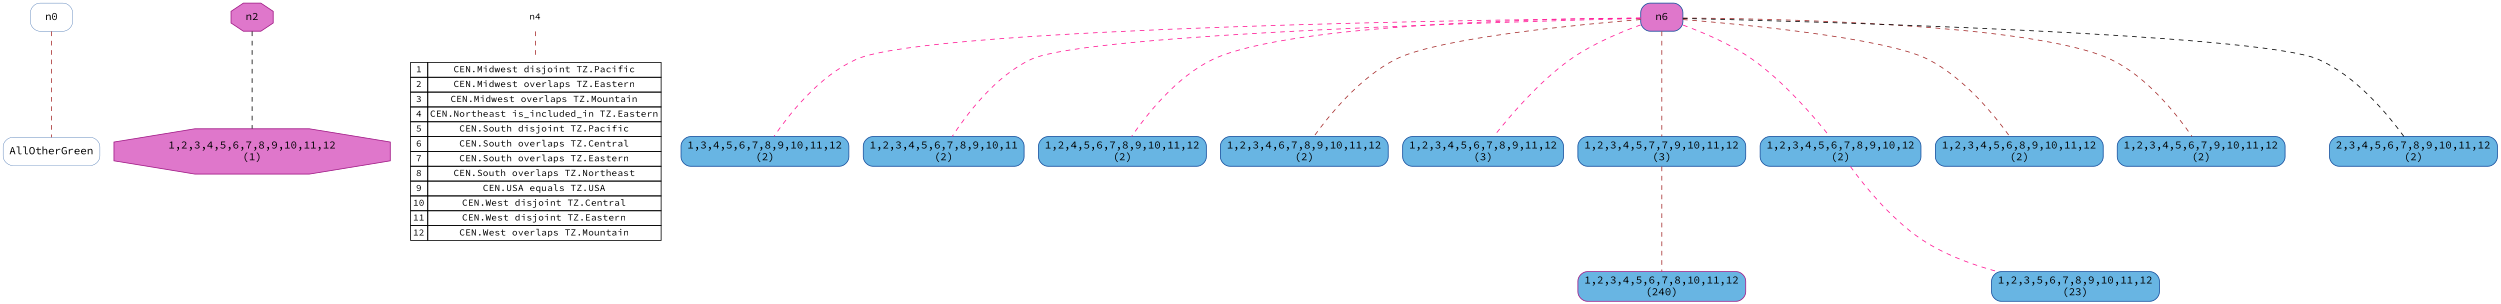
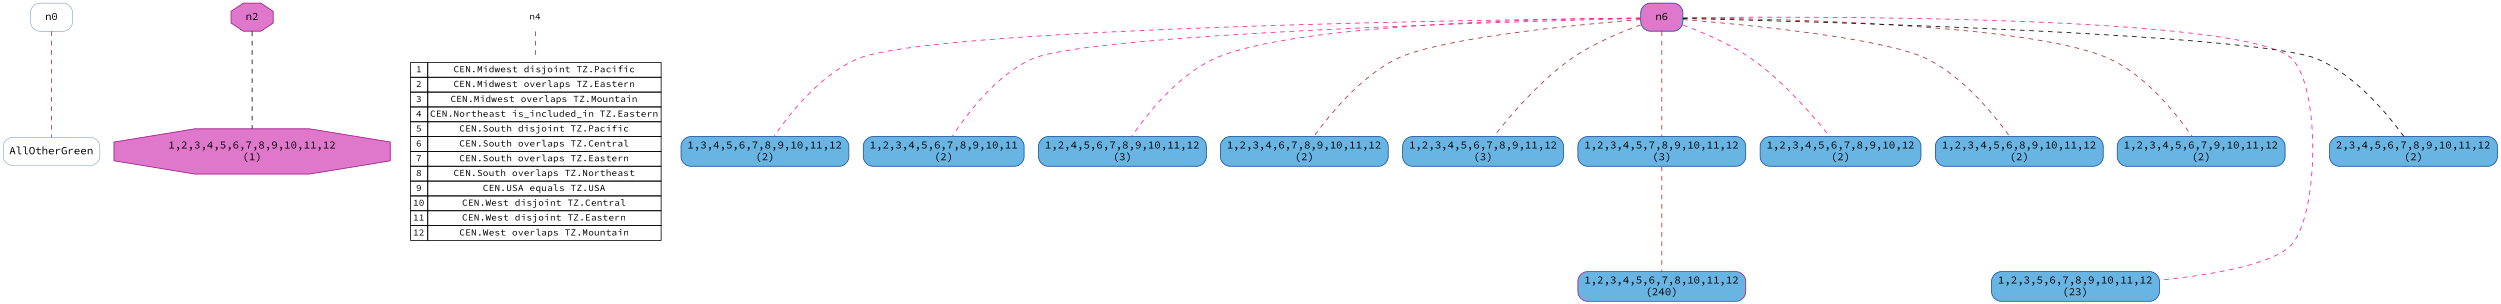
edge "n6" -- "1,2,3,4,5,6,7,8,9,11,12 (3)": color deeppink -> brown
node "1,2,4,5,6,7,8,9,10,11,12 (2)": label "1,2,4,5,6,7,8,9,10,11,12 (2)" -> "1,2,4,5,6,7,8,9,10,11,12 (3)"
node "1,2,3,4,5,7,7,9,10,11,12 (3)": label "1,2,3,4,5,7,7,9,10,11,12 (3)" -> "1,2,3,4,5,7,8,9,10,11,12 (3)"
edge "1,2,3,4,5,6,7,8,9,10,12 (2)" -- "1,2,3,5,6,7,8,9,10,11,12 (23)": now "n6" -- "1,2,3,5,6,7,8,9,10,11,12 (23)"
